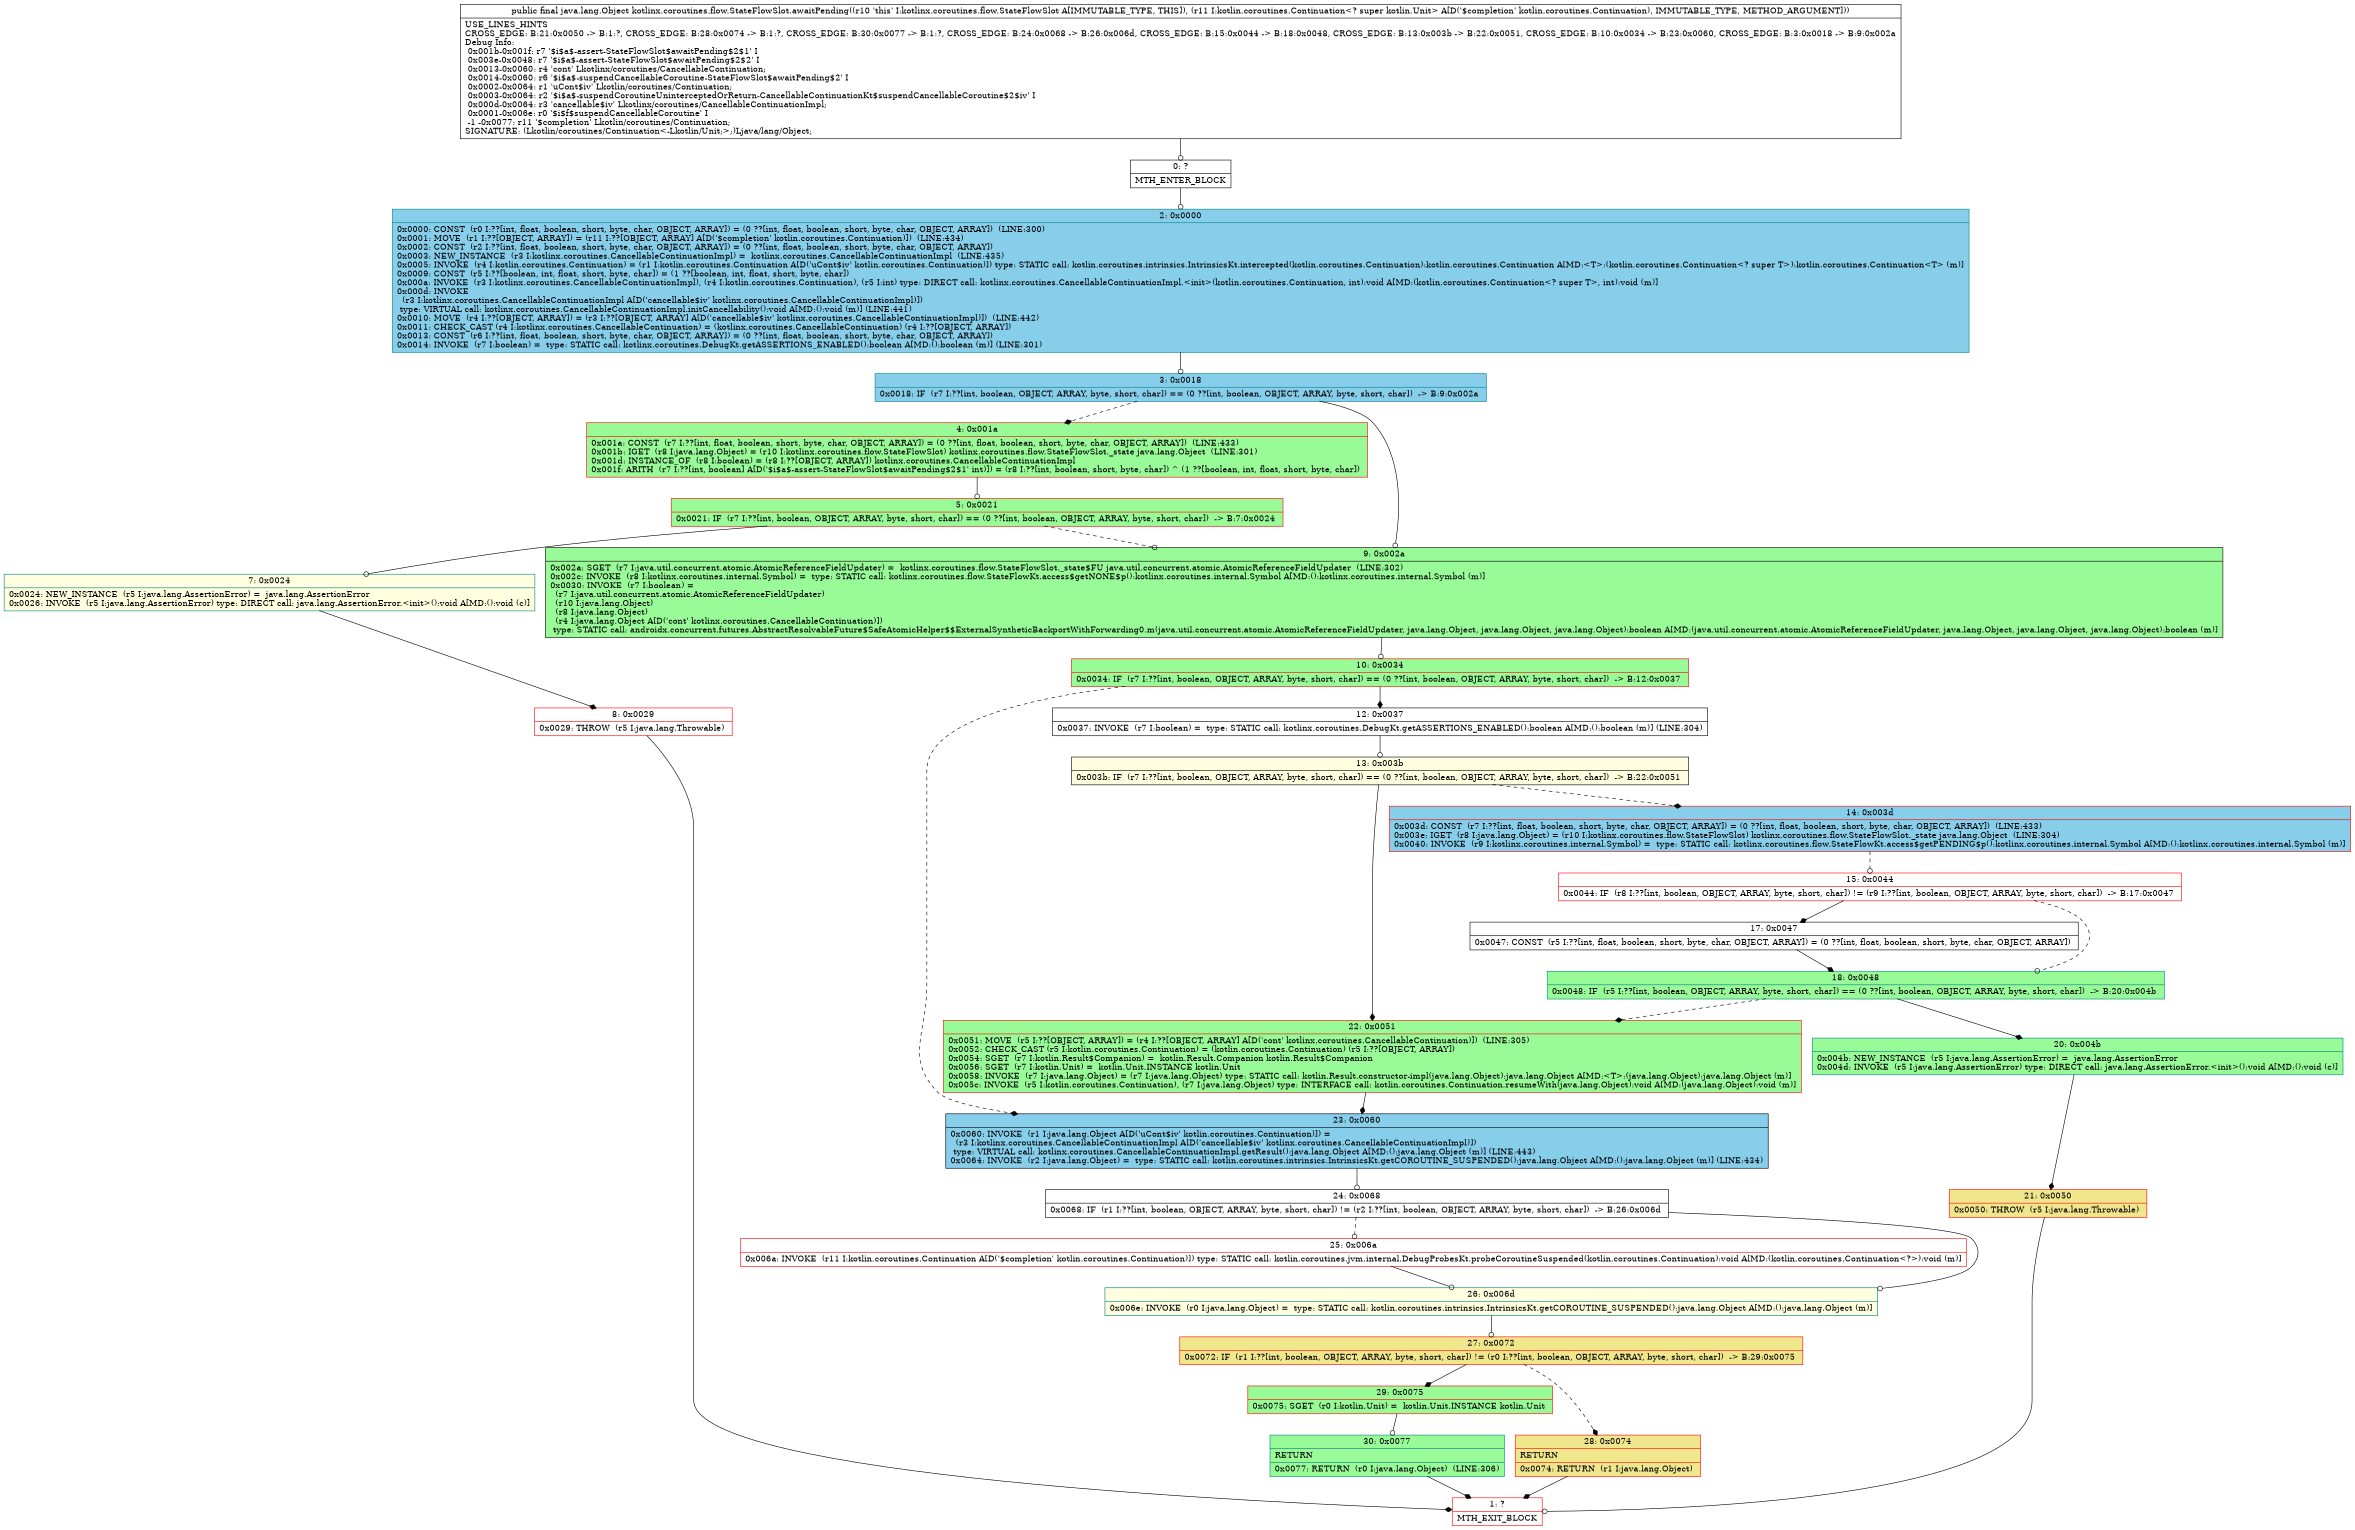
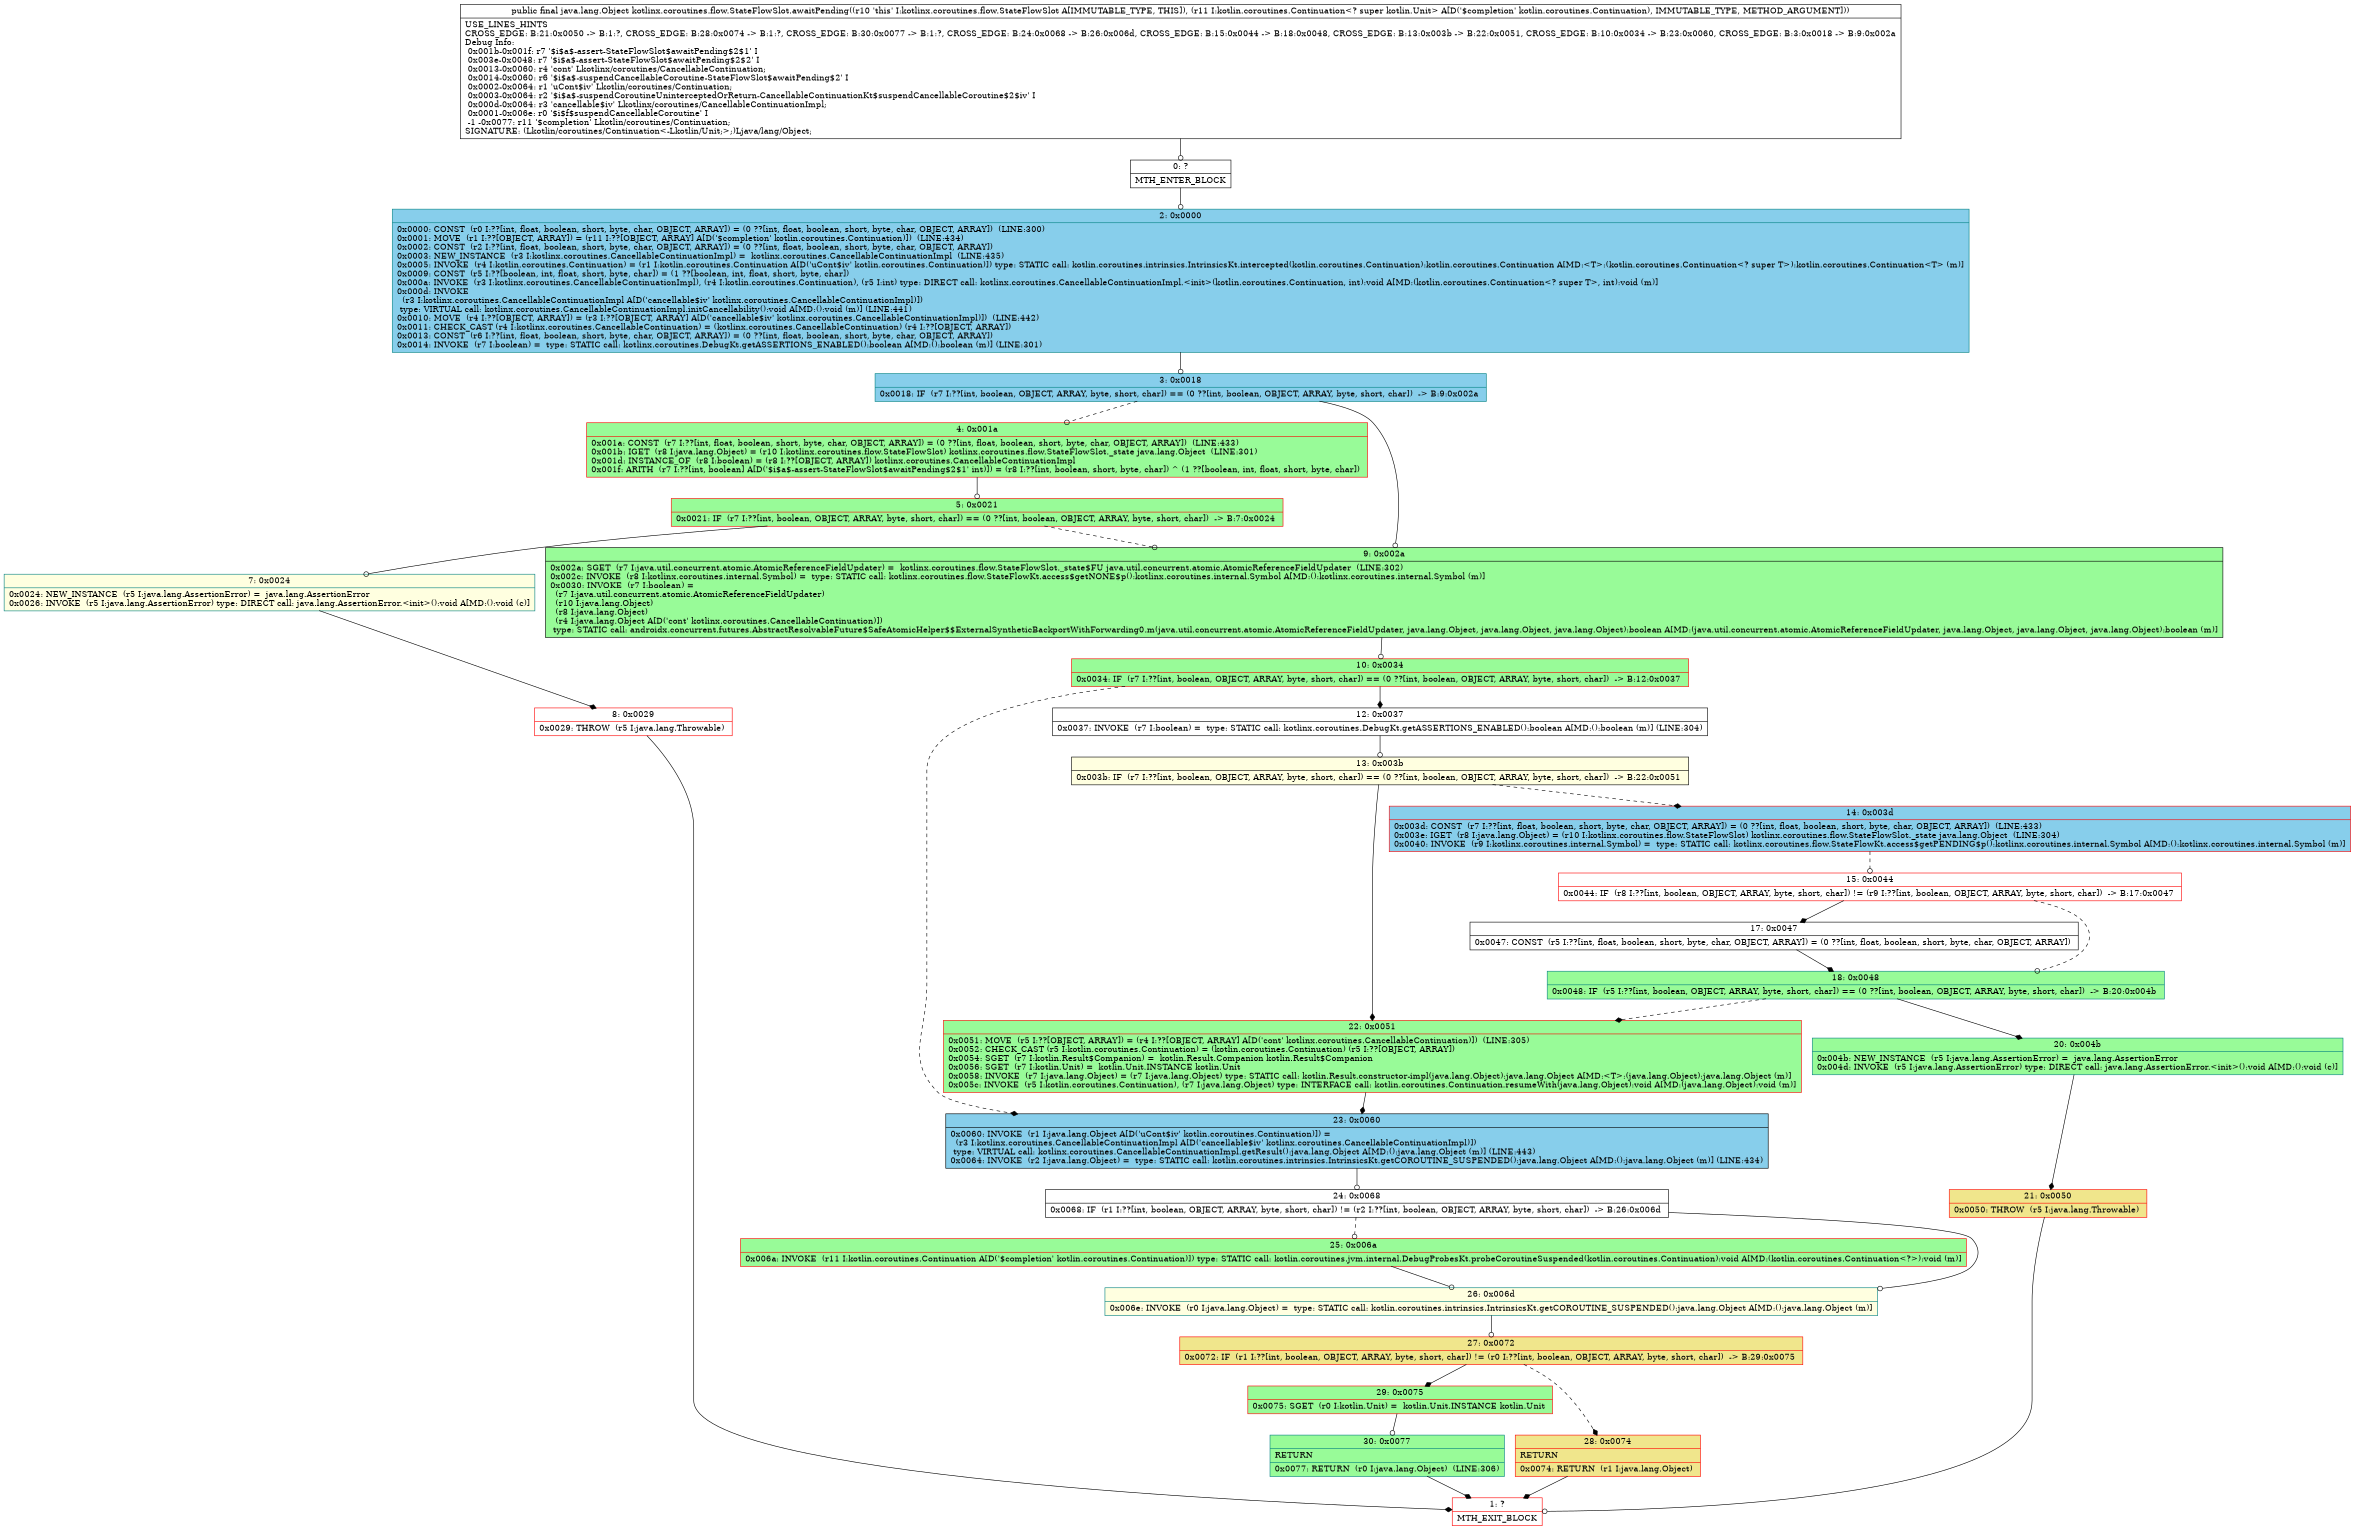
edge "3: 0x0018" -> "4: 0x001a": arrowhead diamond -> odot
node "25: 0x006a": fillcolor white -> palegreen
